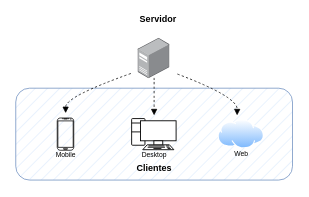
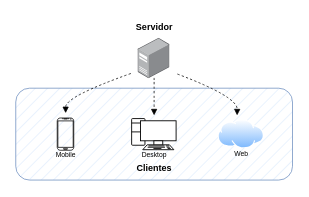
node "Servidor": moved (158, 19) -> (154, 27)
